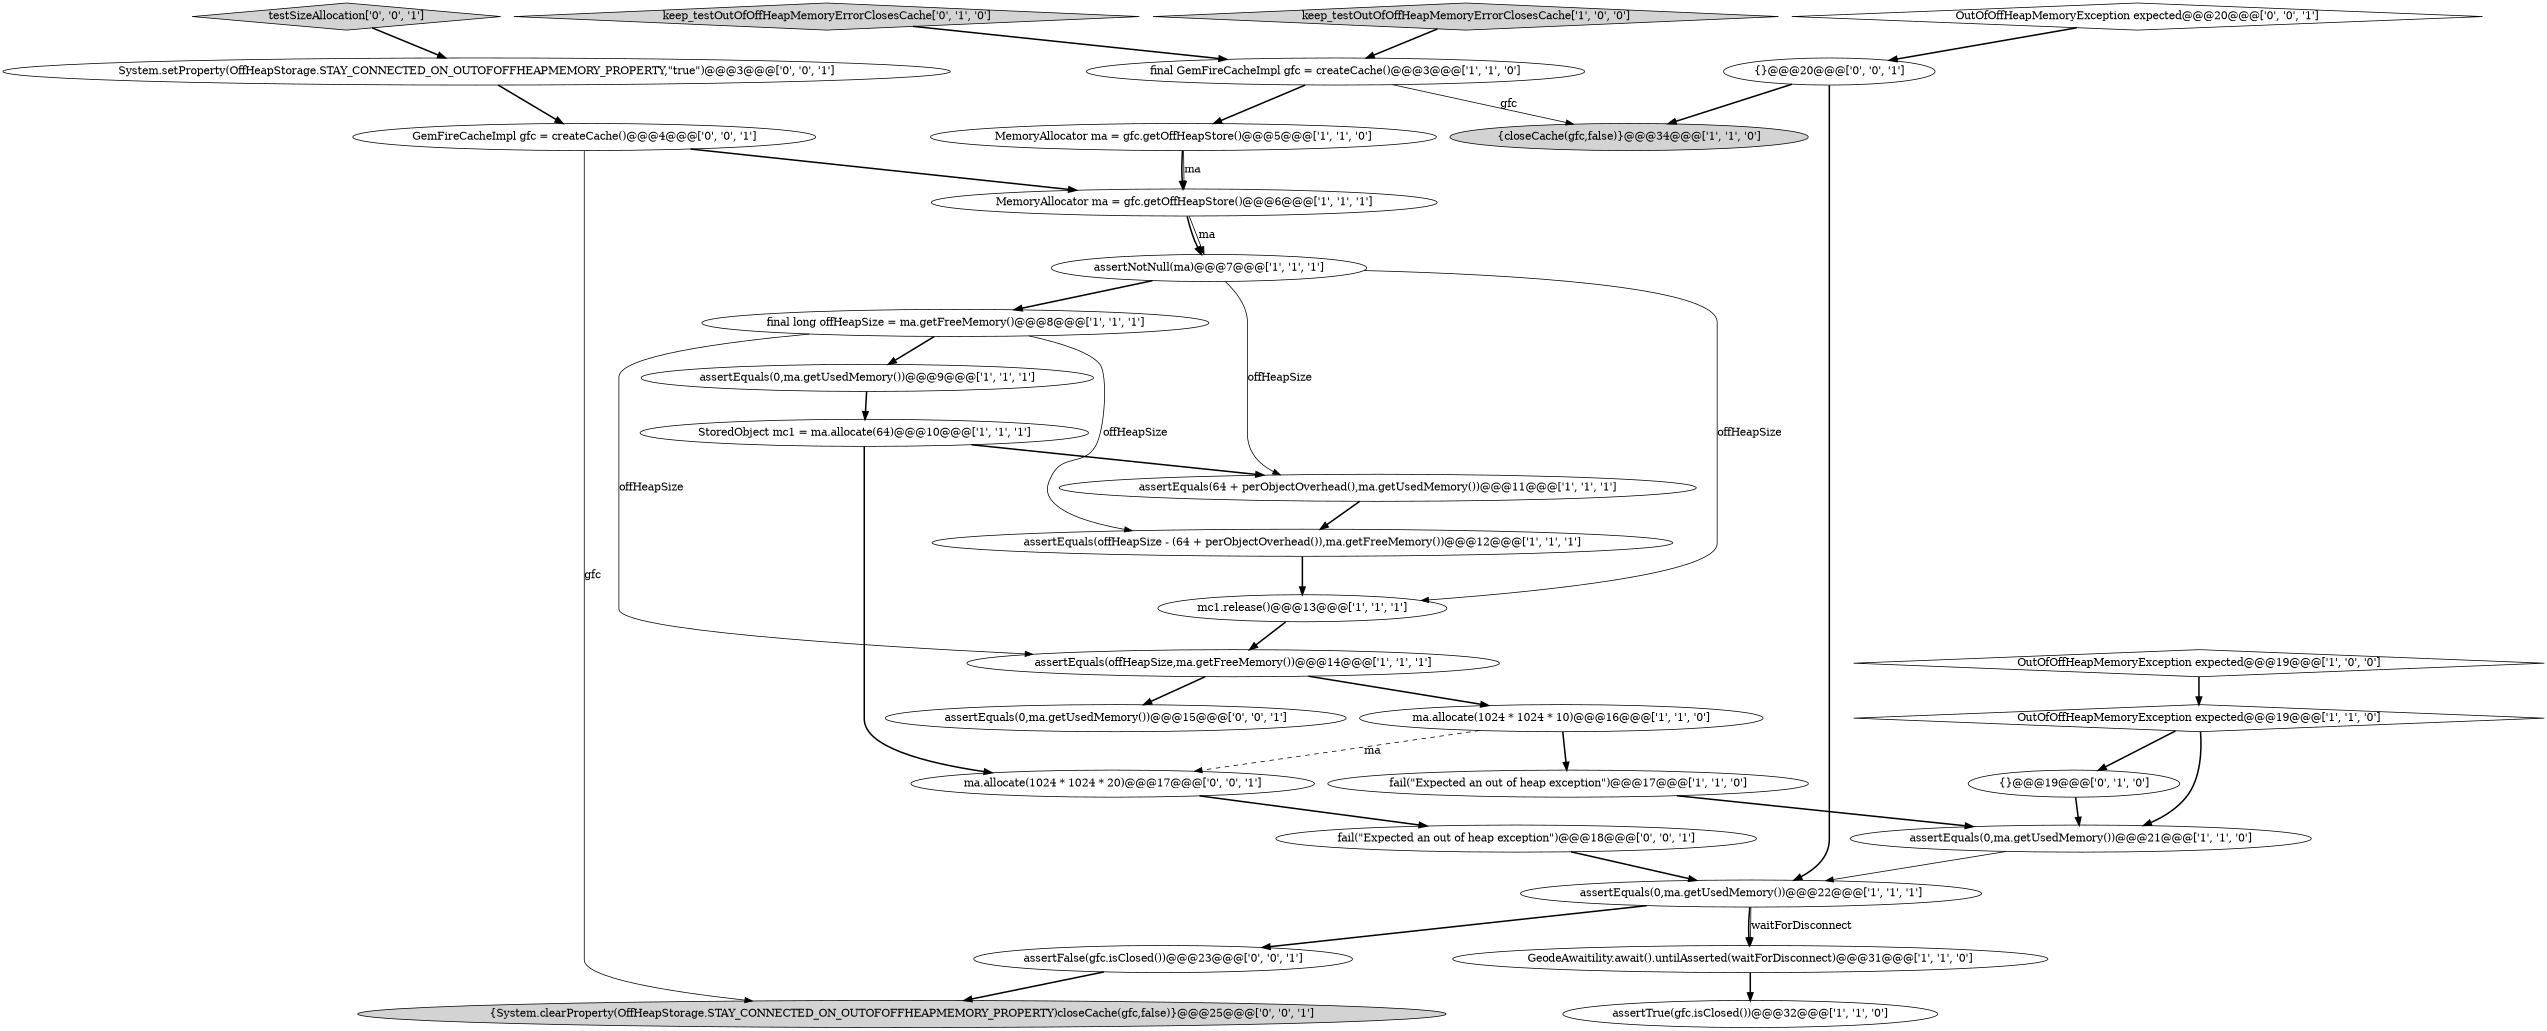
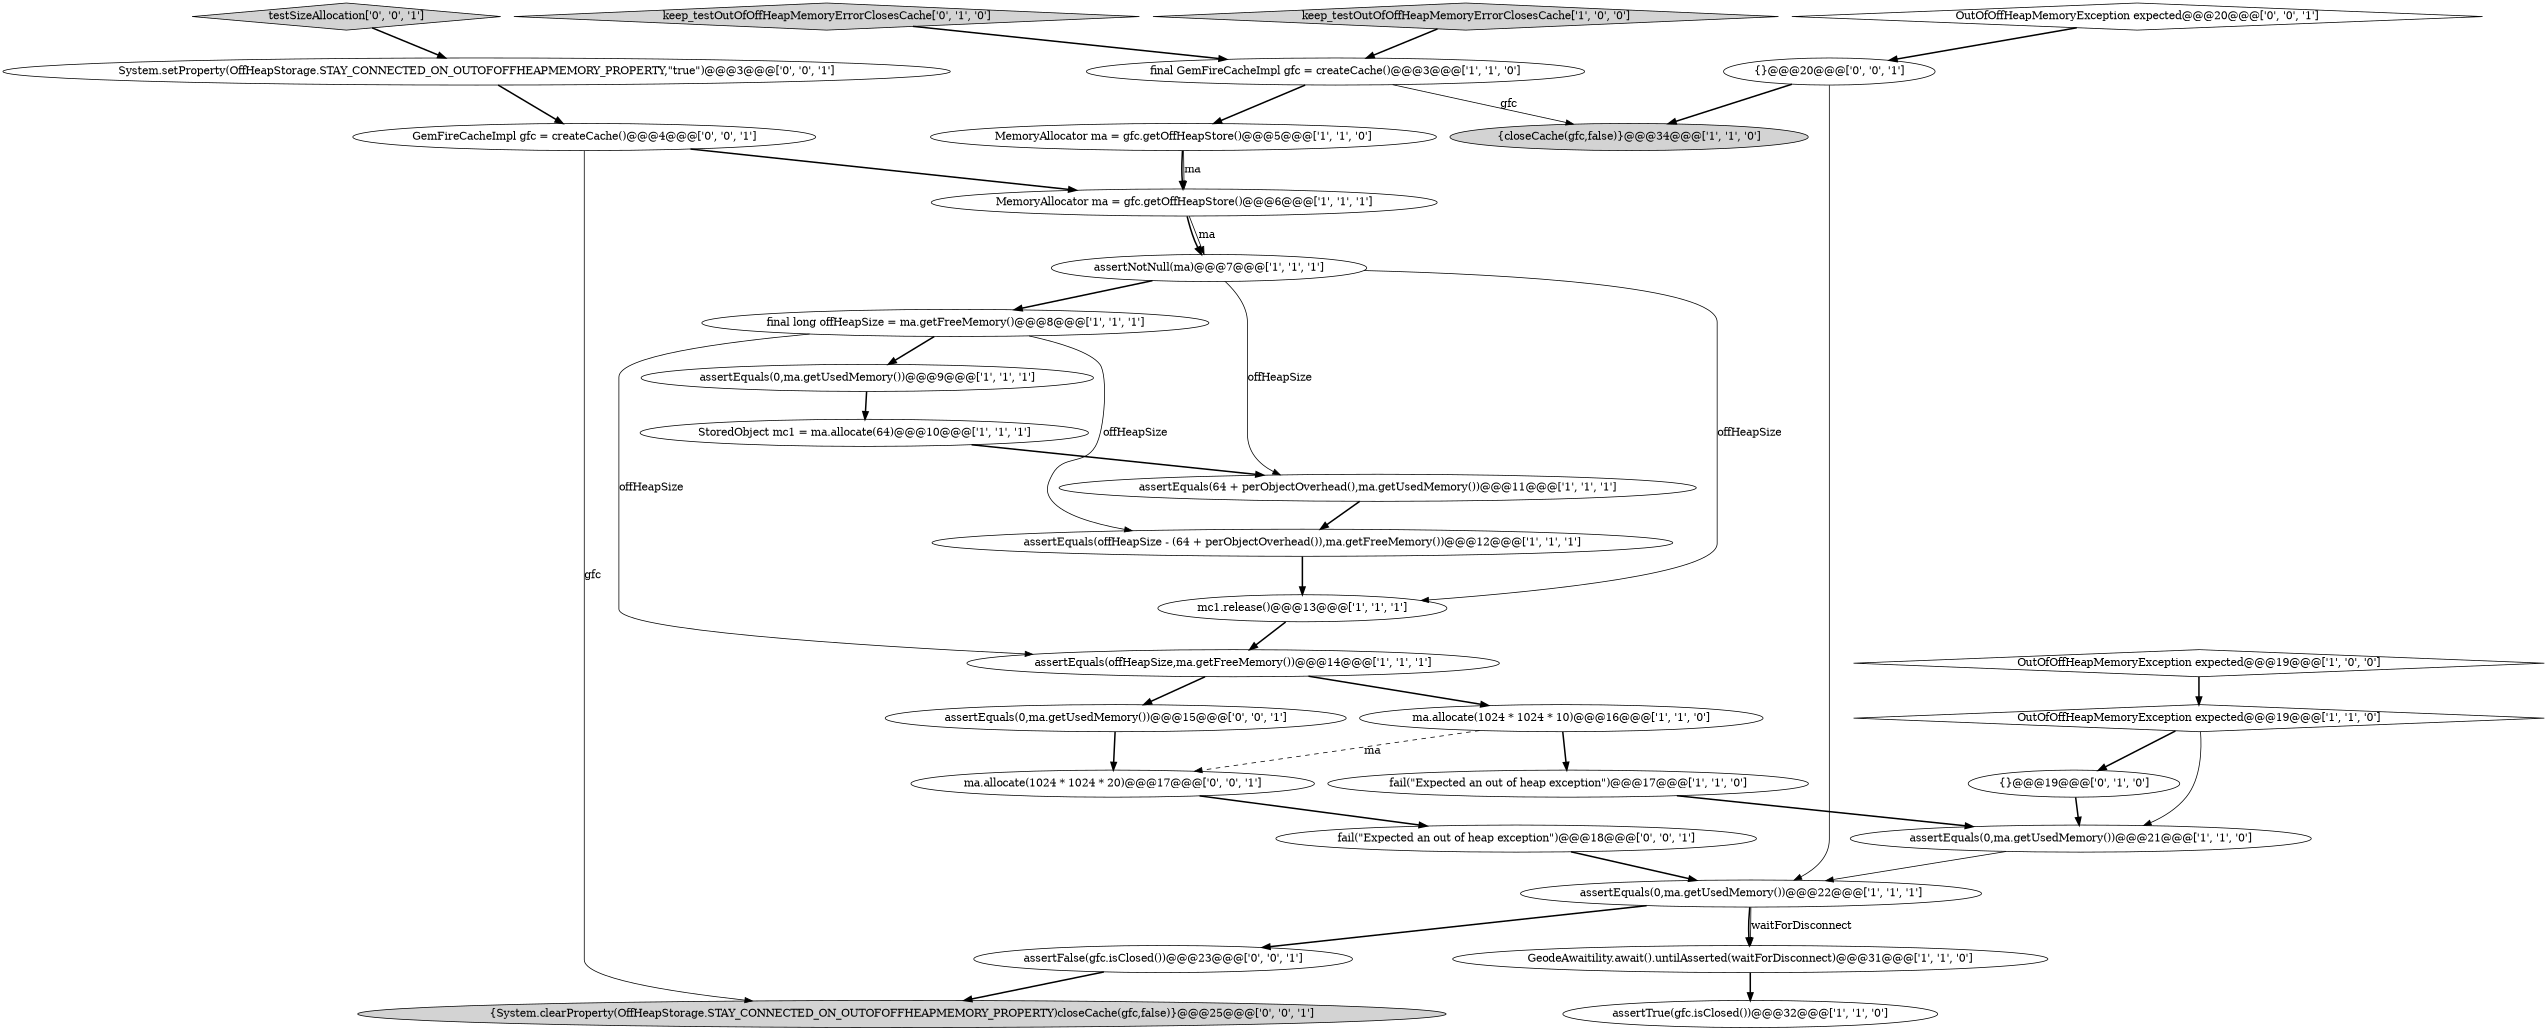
edge "{}@@@20@@@['0', '0', '1']" -> "assertEquals(0,ma.getUsedMemory())@@@22@@@['1', '1', '1']": style bold -> solid
edge "StoredObject mc1 = ma.allocate(64)@@@10@@@['1', '1', '1']" -> "ma.allocate(1024 * 1024 * 20)@@@17@@@['0', '0', '1']": now "assertEquals(0,ma.getUsedMemory())@@@15@@@['0', '0', '1']" -> "ma.allocate(1024 * 1024 * 20)@@@17@@@['0', '0', '1']"
edge "OutOfOffHeapMemoryException expected@@@19@@@['1', '1', '0']" -> "assertEquals(0,ma.getUsedMemory())@@@21@@@['1', '1', '0']": style bold -> solid
